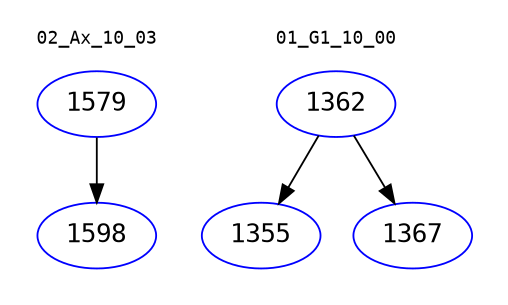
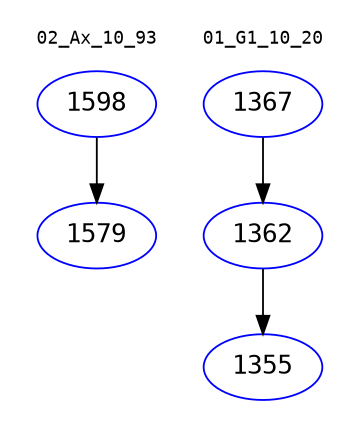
cluster "02_Ax_10_03": label "02_Ax_10_03" -> "02_Ax_10_93"
cluster "01_G1_10_00": label "01_G1_10_00" -> "01_G1_10_20"
edge "1579" -> "1598": reversed
edge "1362" -> "1367": reversed
